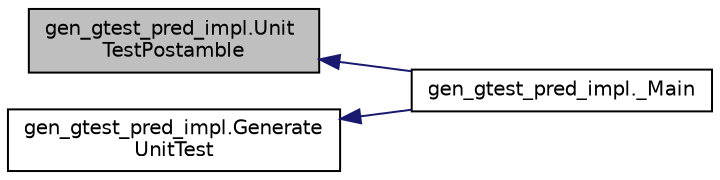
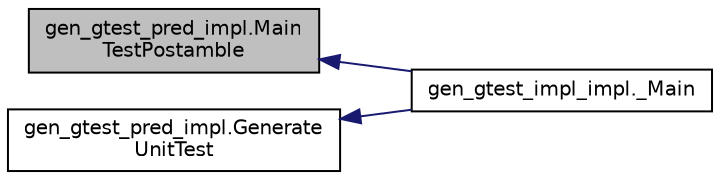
node "gen_gtest_pred_impl.Unit TestPostamble": label "gen_gtest_pred_impl.Unit TestPostamble" -> "gen_gtest_pred_impl.Main TestPostamble"
node "gen_gtest_pred_impl._Main": label "gen_gtest_pred_impl._Main" -> "gen_gtest_impl_impl._Main"
